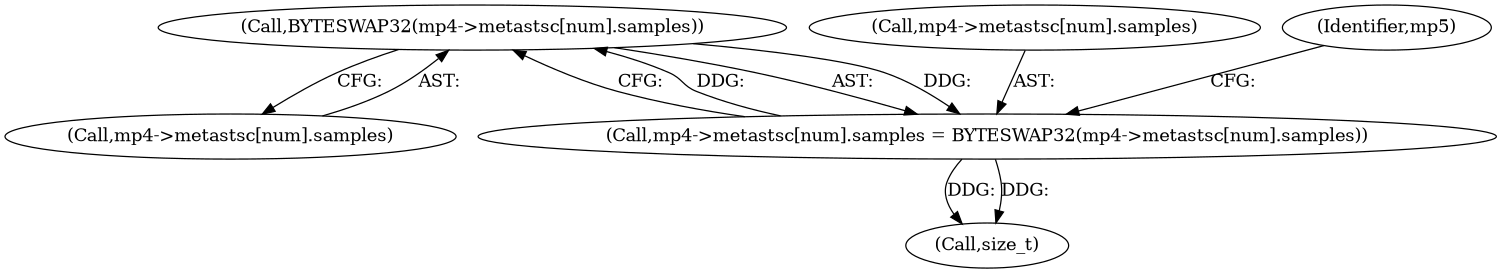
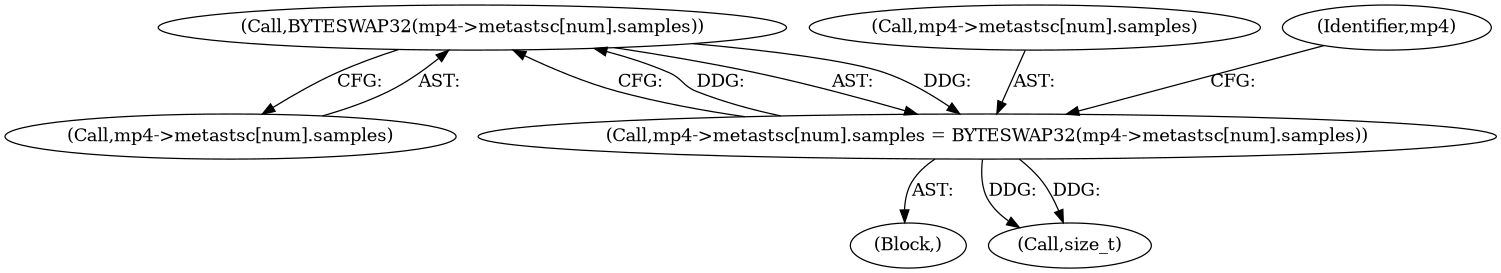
node "(Identifier,mp5)": label "(Identifier,mp5)" -> "(Identifier,mp4)"
node "(Block,)": added
